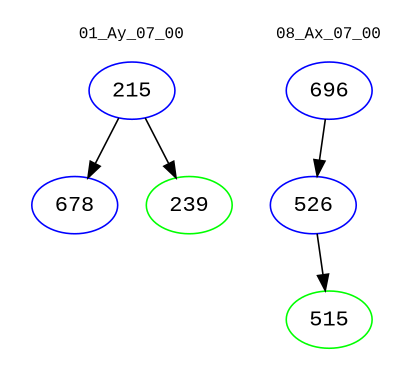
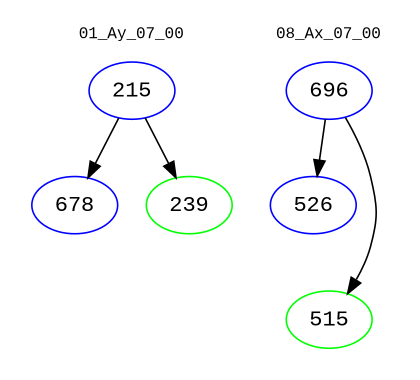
edge "526" -> "515": now "696" -> "515"
